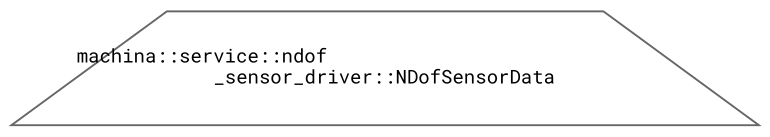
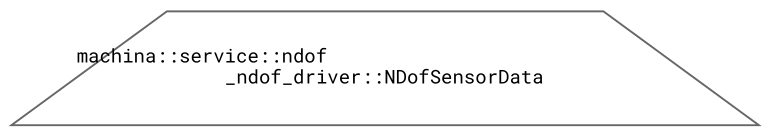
node "machina::service::ndof _sensor_driver::NDofSensorData": label "machina::service::ndof _sensor_driver::NDofSensorData" -> "machina::service::ndof _ndof_driver::NDofSensorData"
